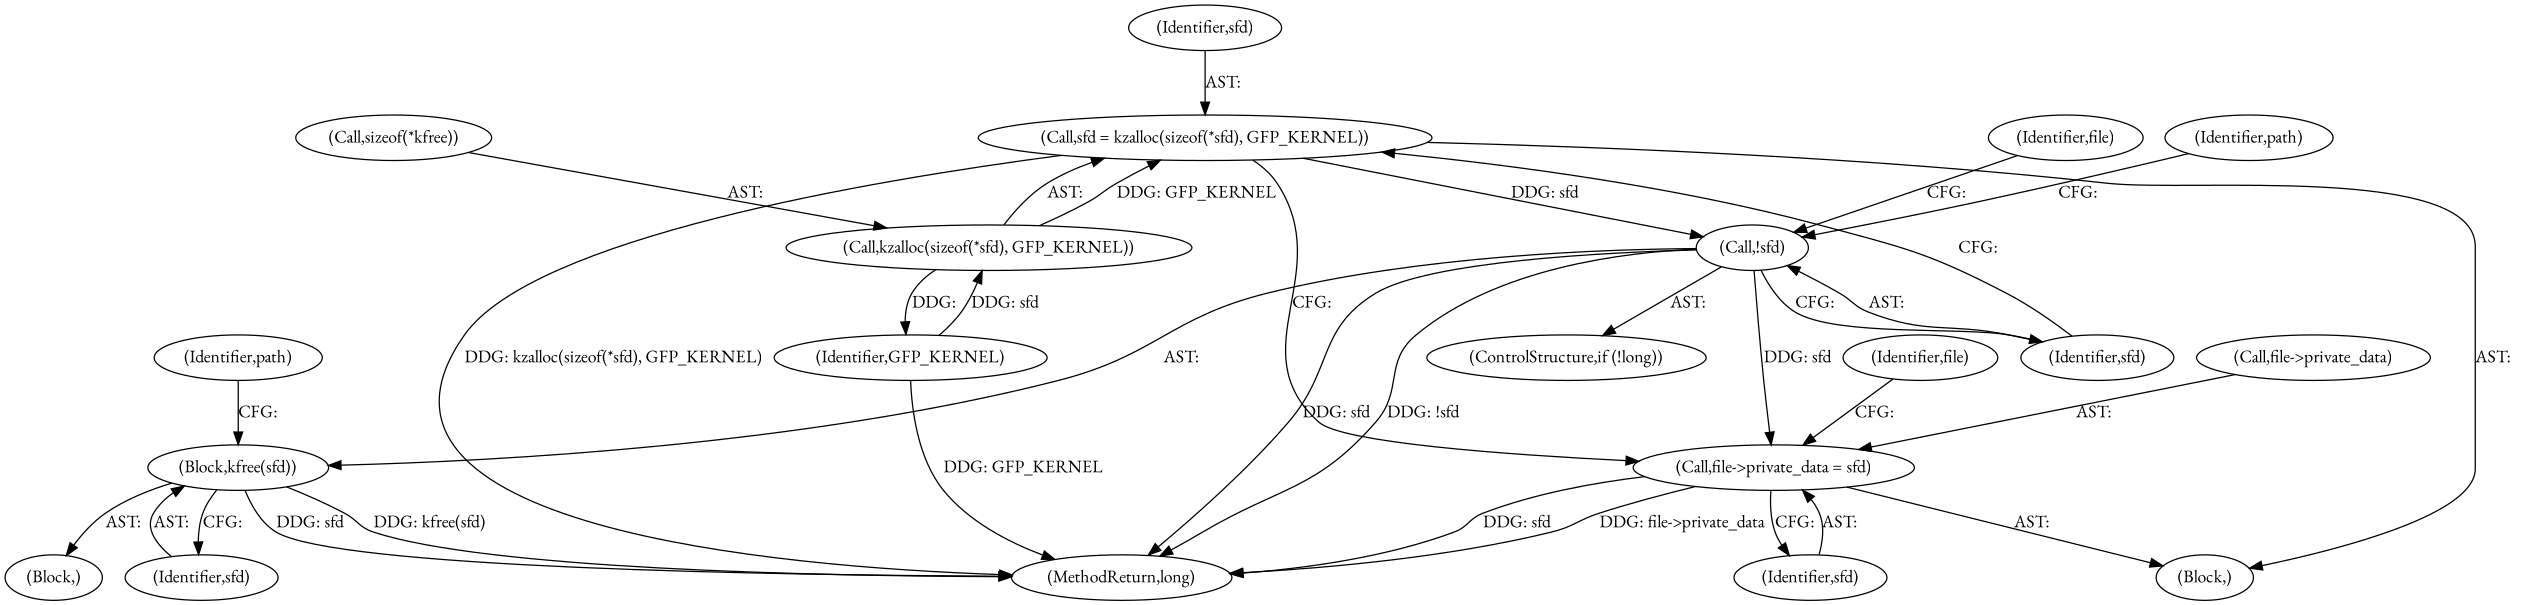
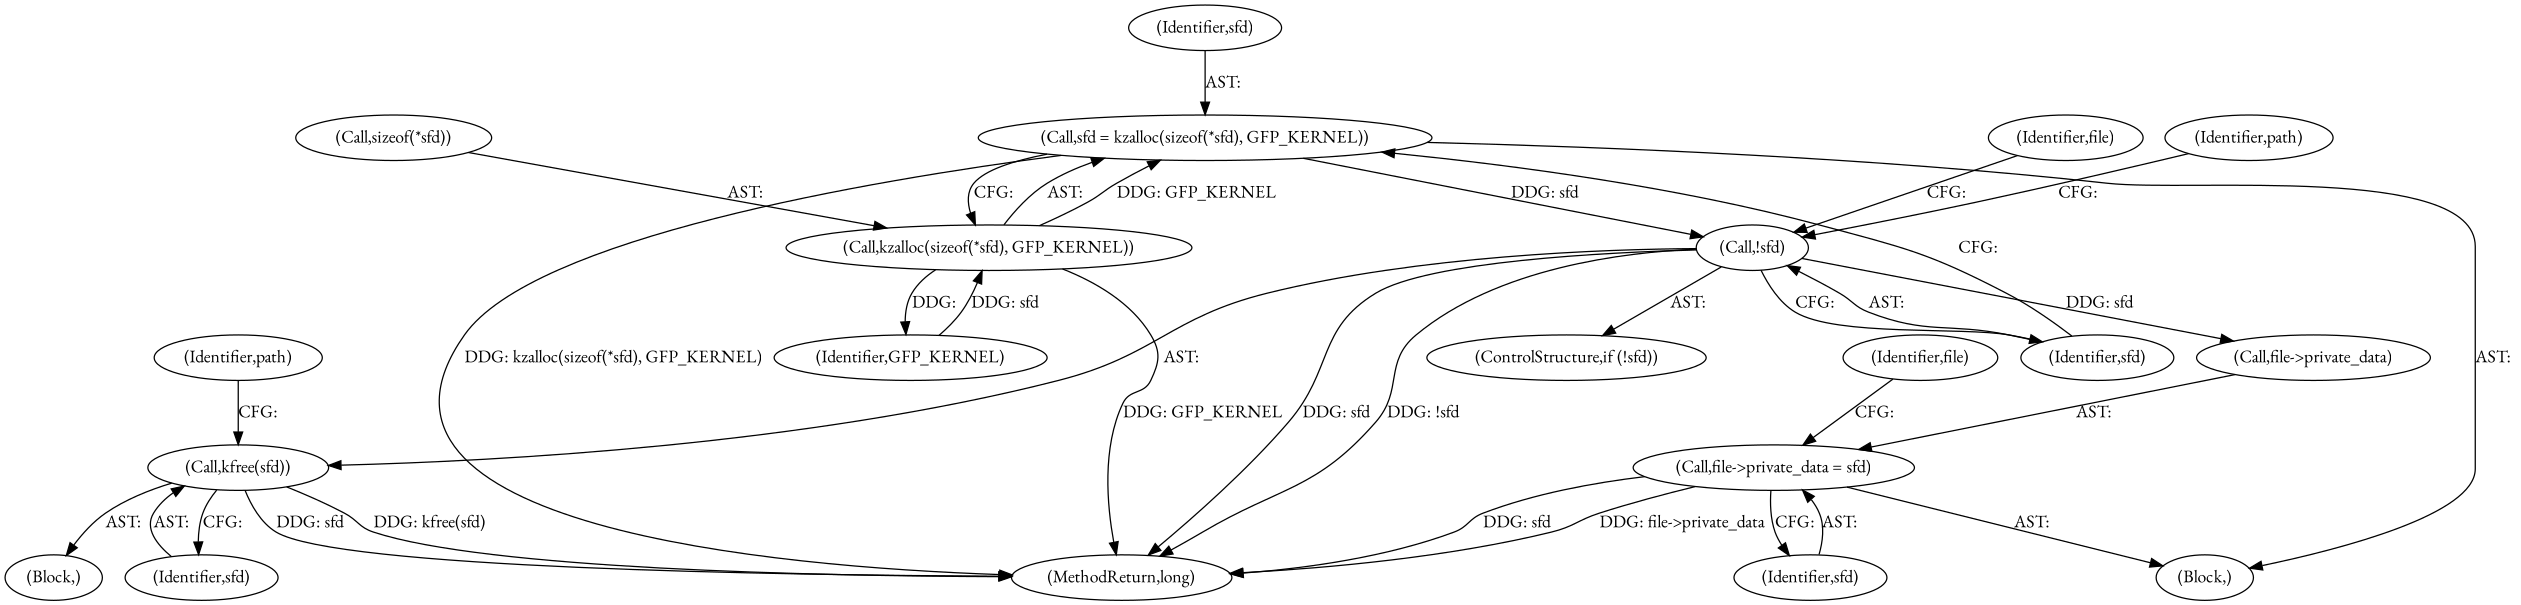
node "(Call,sizeof(*kfree))": label "(Call,sizeof(*kfree))" -> "(Call,sizeof(*sfd))"
edge "(Call,!sfd)" -> "(Call,file->private_data = sfd)": now "(Call,!sfd)" -> "(Call,file->private_data)"
node "(ControlStructure,if (!long))": label "(ControlStructure,if (!long))" -> "(ControlStructure,if (!sfd))"
edge "(Call,sfd = kzalloc(sizeof(*sfd), GFP_KERNEL))" -> "(Call,file->private_data = sfd)": now "(Call,sfd = kzalloc(sizeof(*sfd), GFP_KERNEL))" -> "(Call,kzalloc(sizeof(*sfd), GFP_KERNEL))"
node "(Block,kfree(sfd))": label "(Block,kfree(sfd))" -> "(Call,kfree(sfd))"
edge "(Identifier,GFP_KERNEL)" -> "(MethodReturn,long)": now "(Call,kzalloc(sizeof(*sfd), GFP_KERNEL))" -> "(MethodReturn,long)"
